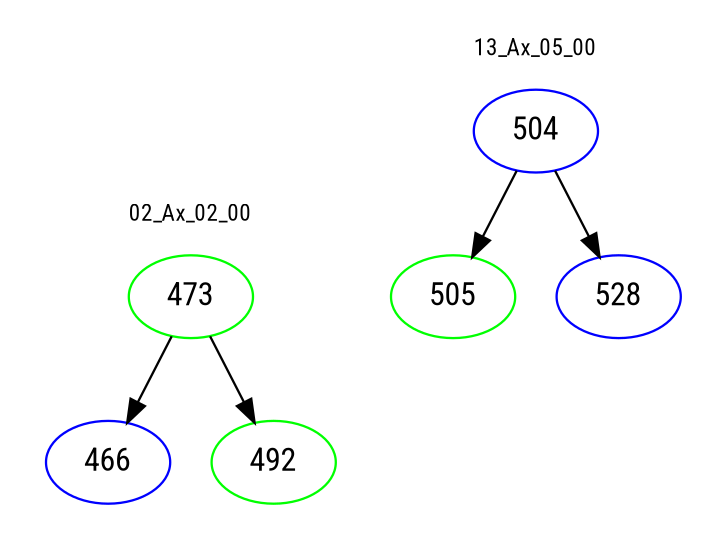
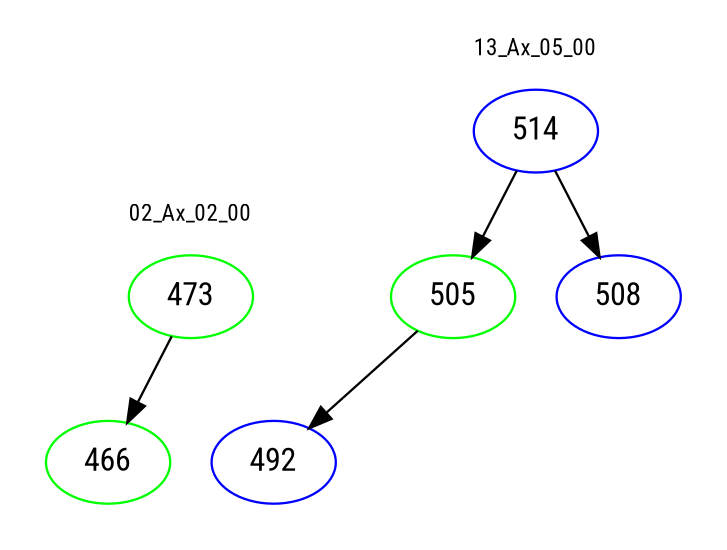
node "504": label "504" -> "514"
node "528": label "528" -> "508"
edge "473" -> "492": now "505" -> "492"
node "466": color blue -> green
node "492": color green -> blue
